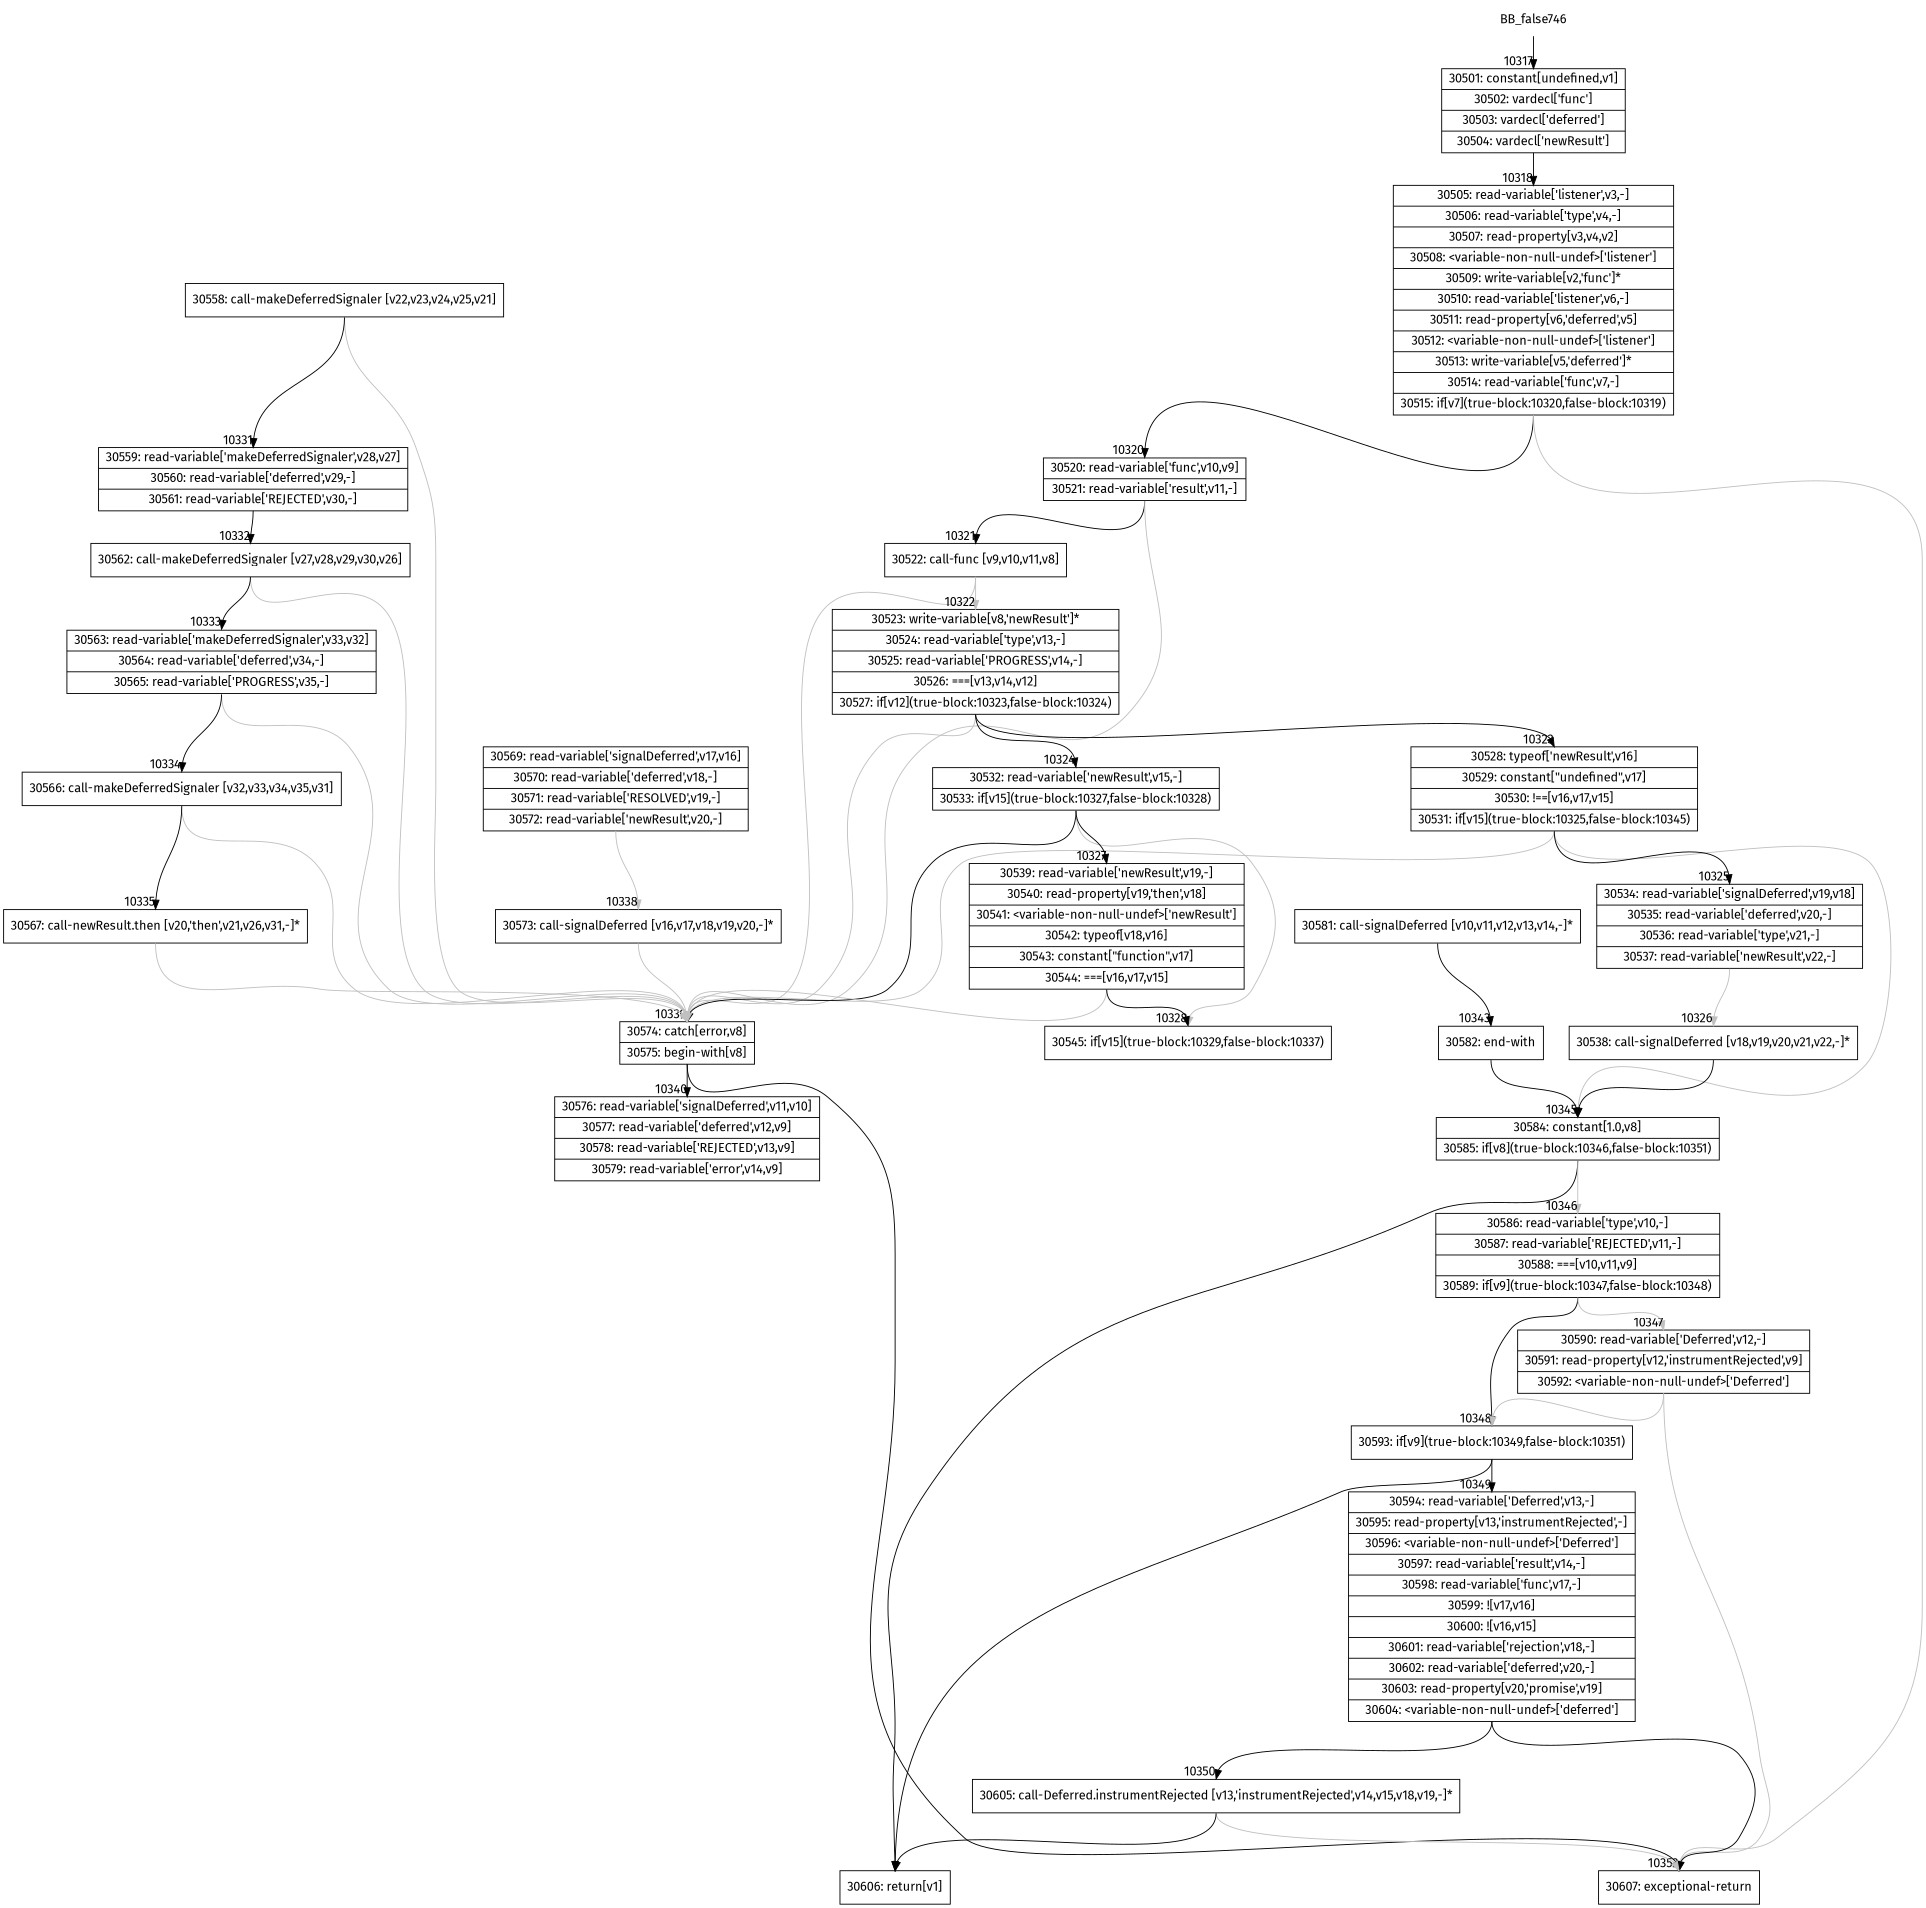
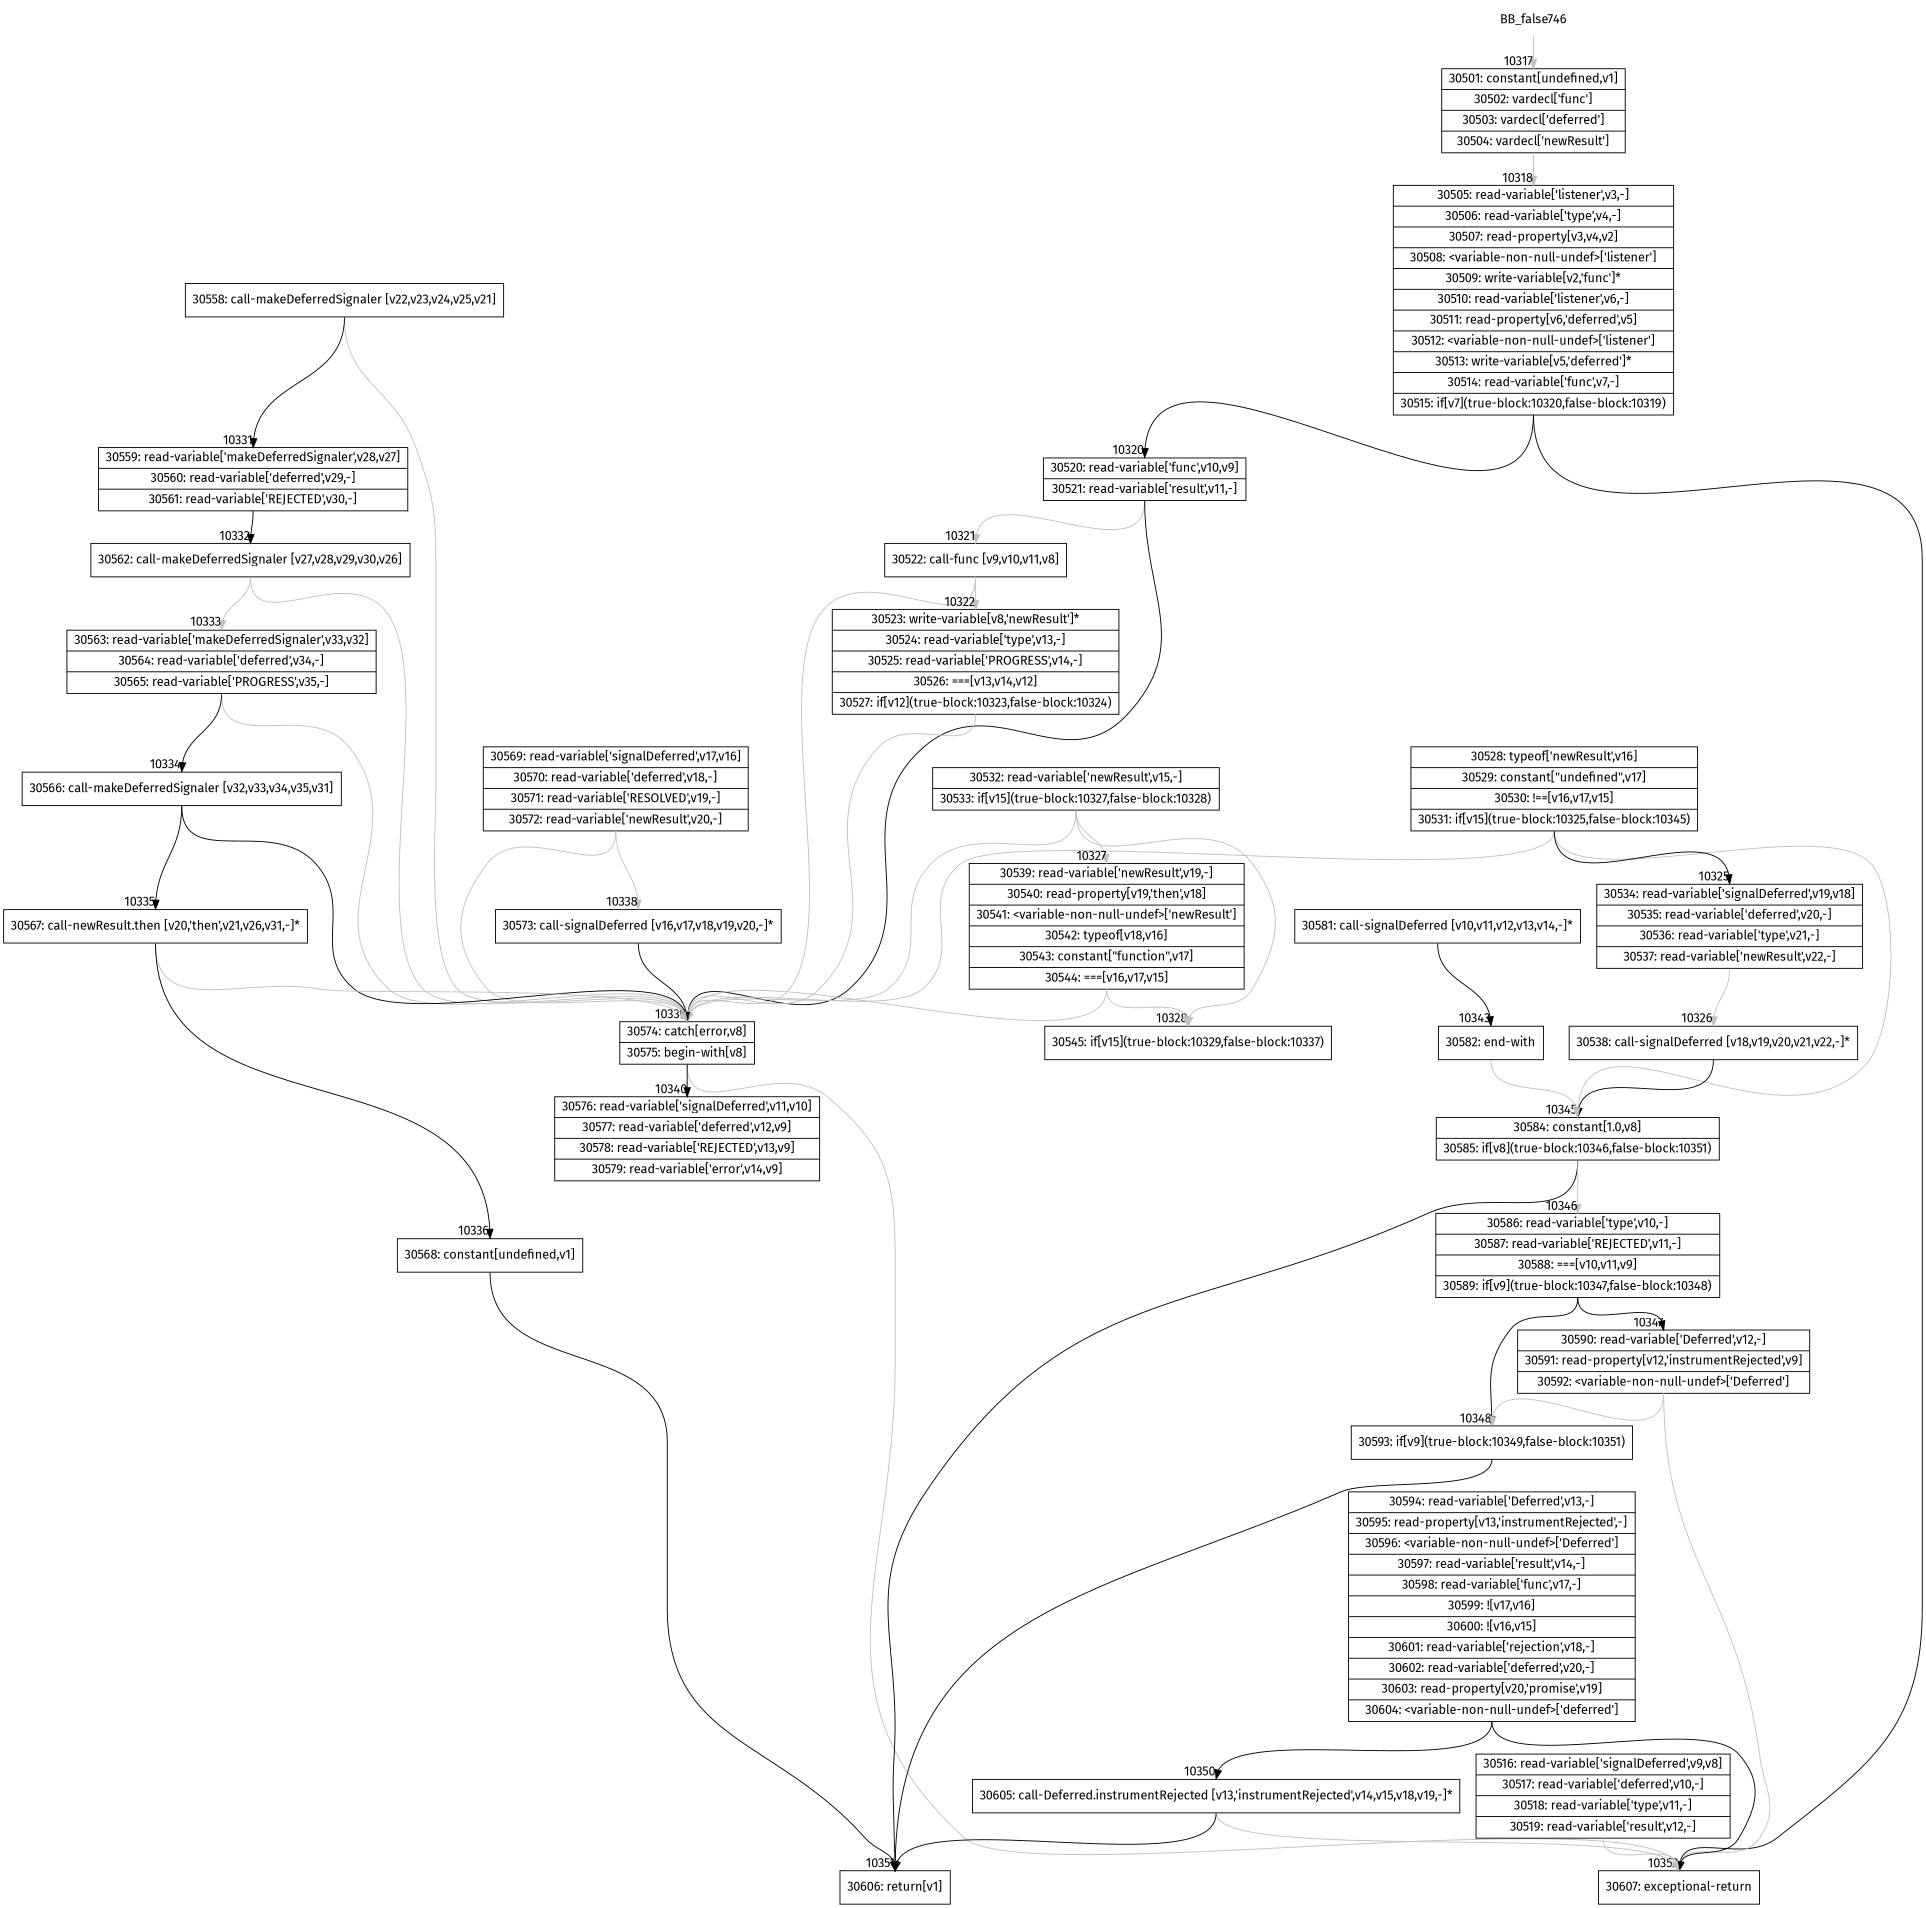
edge "BB_false746" -> "30501: constant[undefined,v1]": color black -> gray
edge "30501: constant[undefined,v1]" -> "30505: read-variable['listener',v3,-]": color black -> gray
edge "30520: read-variable['func',v10,v9]" -> "30522: call-func [v9,v10,v11,v8]": color black -> gray
edge "30562: call-makeDeferredSignaler [v27,v28,v29,v30,v26]" -> "30563: read-variable['makeDeferredSignaler',v33,v32]": color black -> gray
edge "30523: write-variable[v8,'newResult']*" -> "30528: typeof['newResult',v16]": removed
edge "30523: write-variable[v8,'newResult']*" -> "30532: read-variable['newResult',v15,-]": removed
edge "30520: read-variable['func',v10,v9]" -> "30574: catch[error,v8]": color gray -> black
edge "30532: read-variable['newResult',v15,-]" -> "30539: read-variable['newResult',v19,-]": color black -> gray
edge "30532: read-variable['newResult',v15,-]" -> "30574: catch[error,v8]": color black -> gray
edge "30569: read-variable['signalDeferred',v17,v16]" -> "30574: catch[error,v8]": added
edge "30573: call-signalDeferred [v16,v17,v18,v19,v20,-]*" -> "30574: catch[error,v8]": color gray -> black
edge "30566: call-makeDeferredSignaler [v32,v33,v34,v35,v31]" -> "30574: catch[error,v8]": color gray -> black
edge "30539: read-variable['newResult',v19,-]" -> "30545: if[v15](true-block:10329,false-block:10337)": color black -> gray
edge "30505: read-variable['listener',v3,-]" -> "30607: exceptional-return": color gray -> black
edge "30582: end-with" -> "30584: constant[1.0,v8]": color black -> gray
node "30568: constant[undefined,v1]": added
edge "30586: read-variable['type',v10,-]" -> "30590: read-variable['Deferred',v12,-]": color gray -> black
edge "30593: if[v9](true-block:10349,false-block:10351)" -> "30594: read-variable['Deferred',v13,-]": removed
edge "30574: catch[error,v8]" -> "30607: exceptional-return": color black -> gray
node "30516: read-variable['signalDeferred',v9,v8]": added
